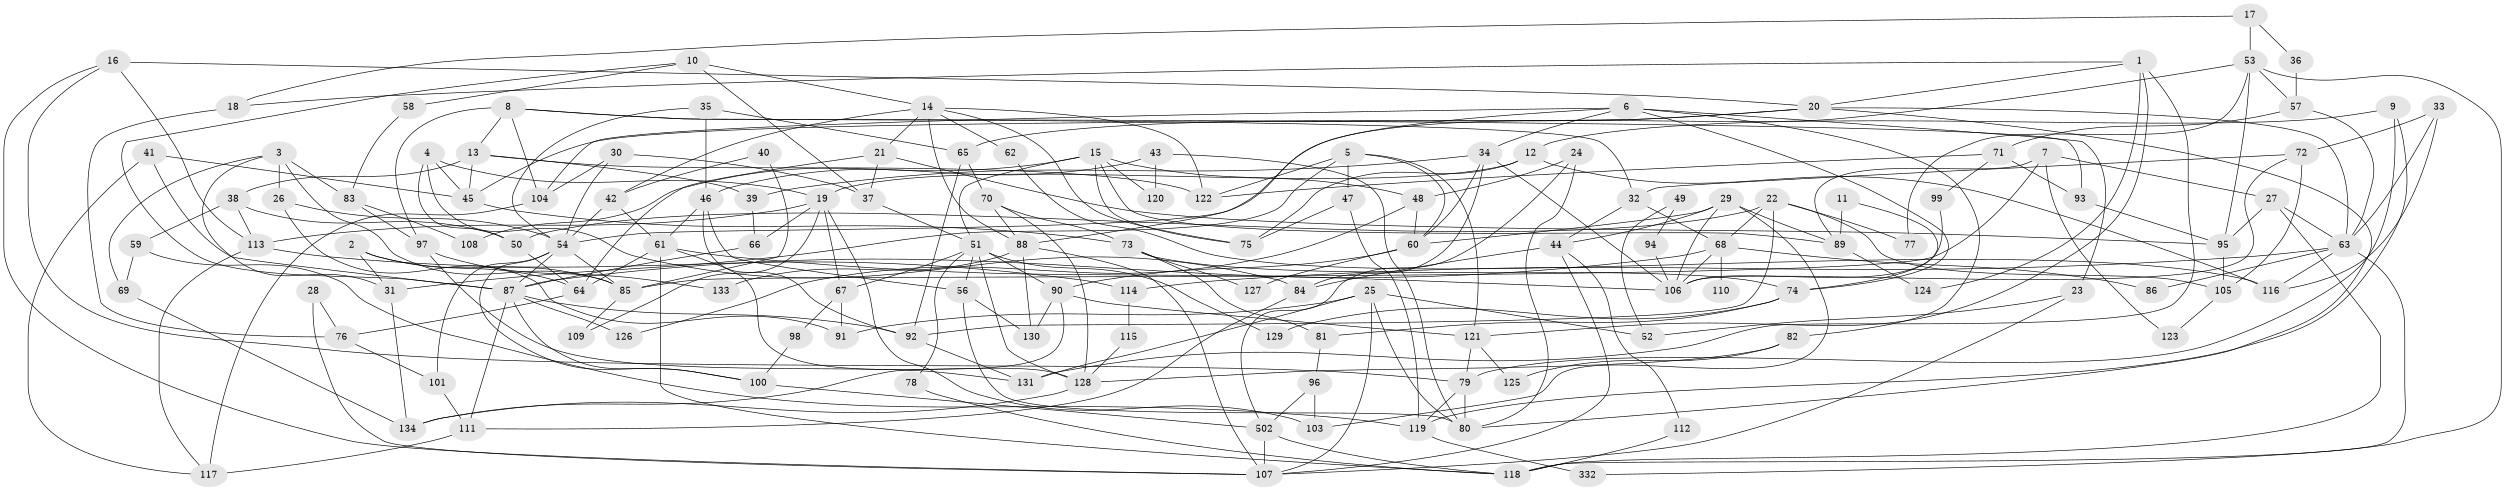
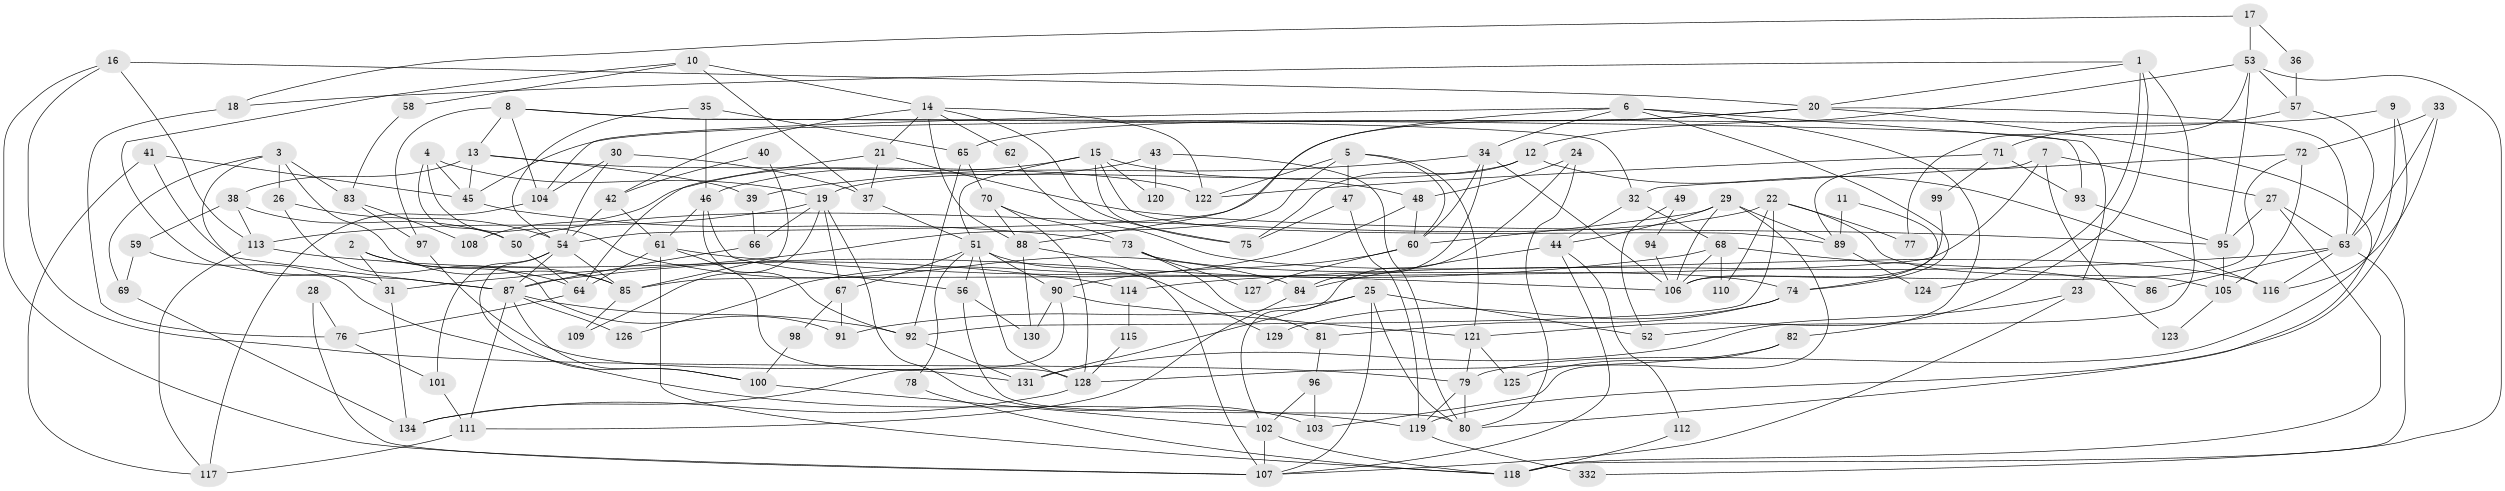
edge "22" -- "68": now "22" -- "110"
node "133": removed
node "502": label "502" -> "102"
